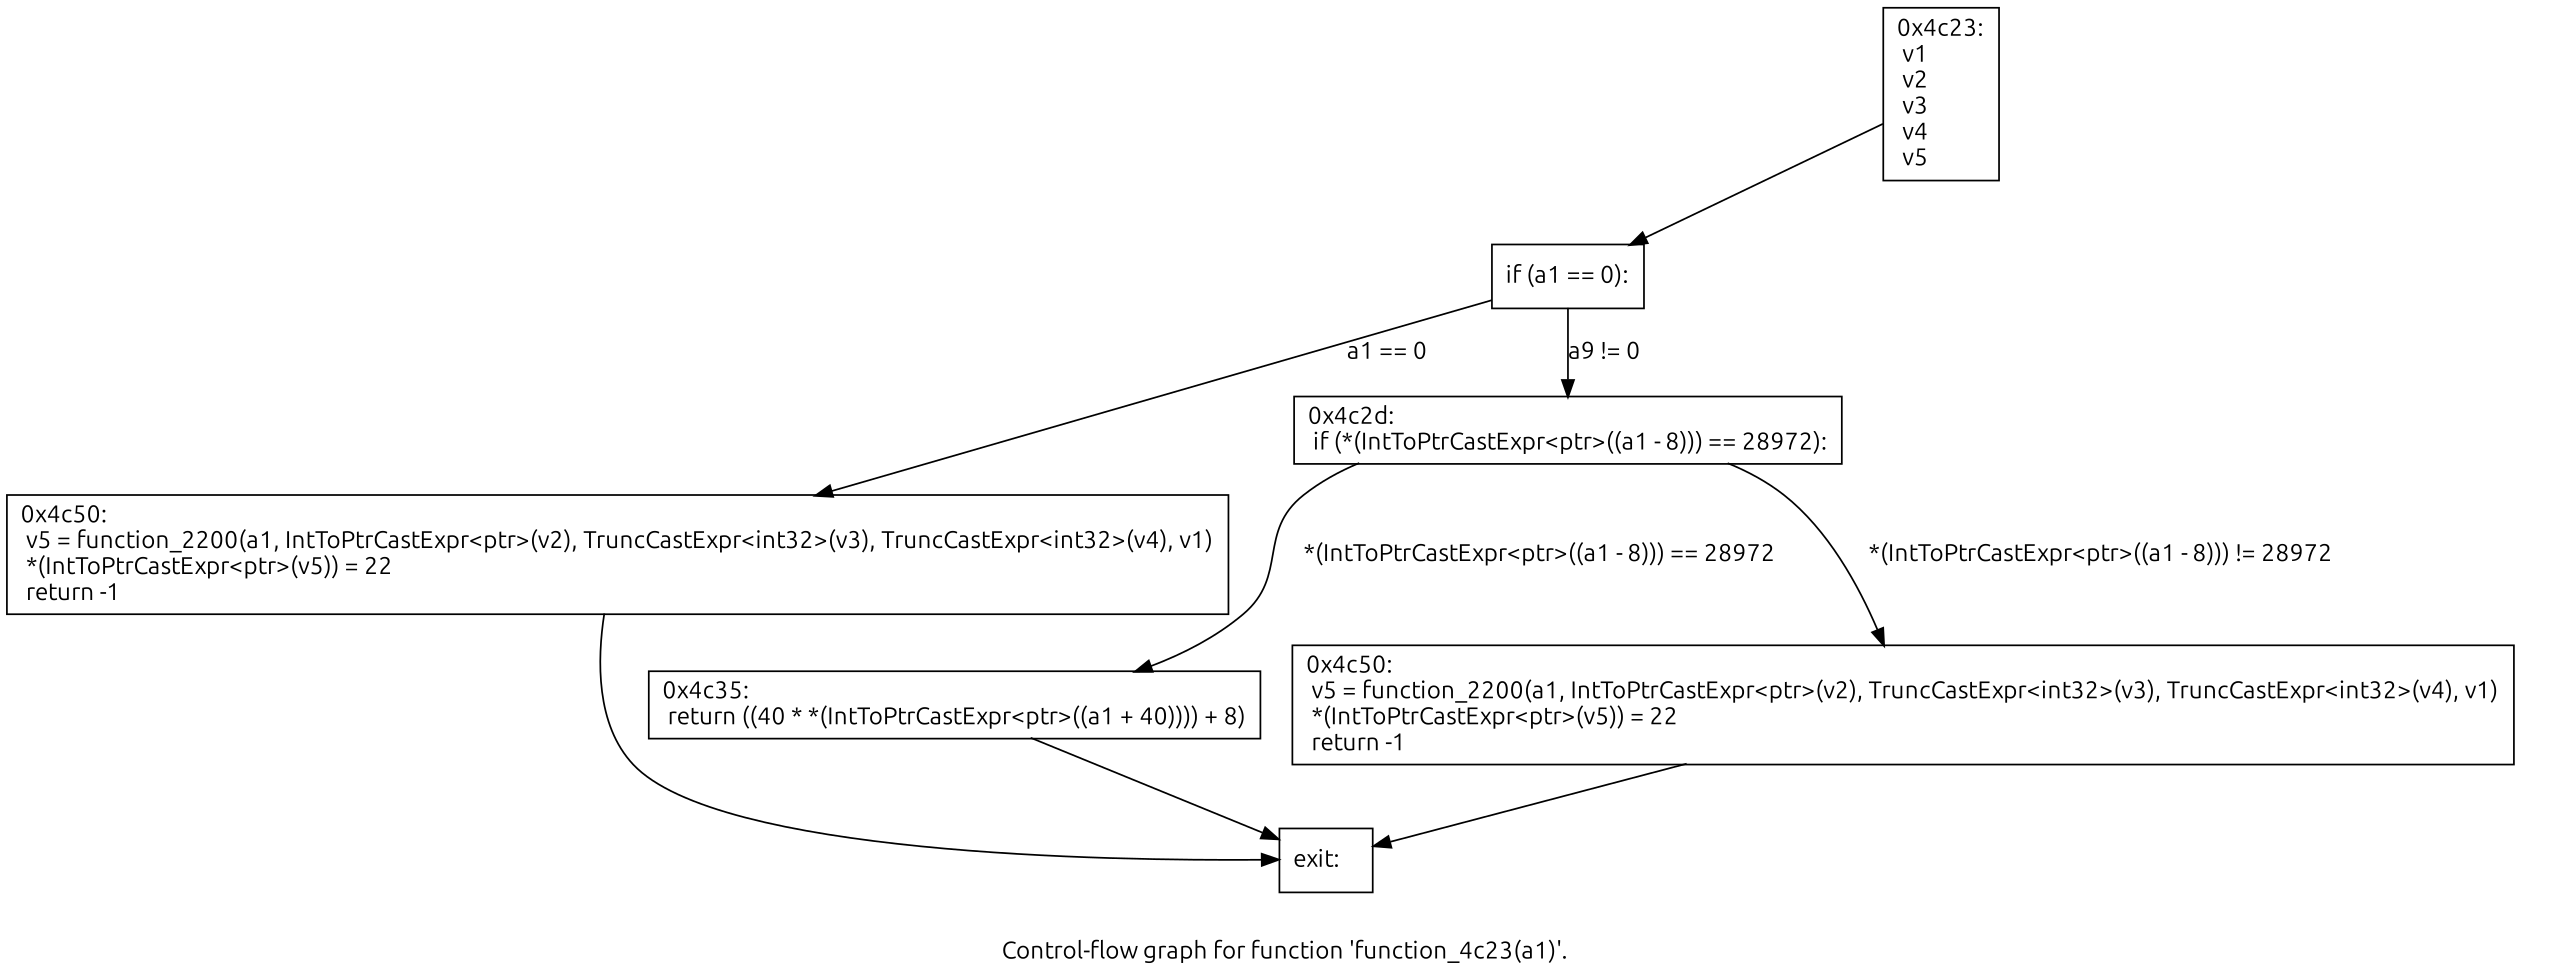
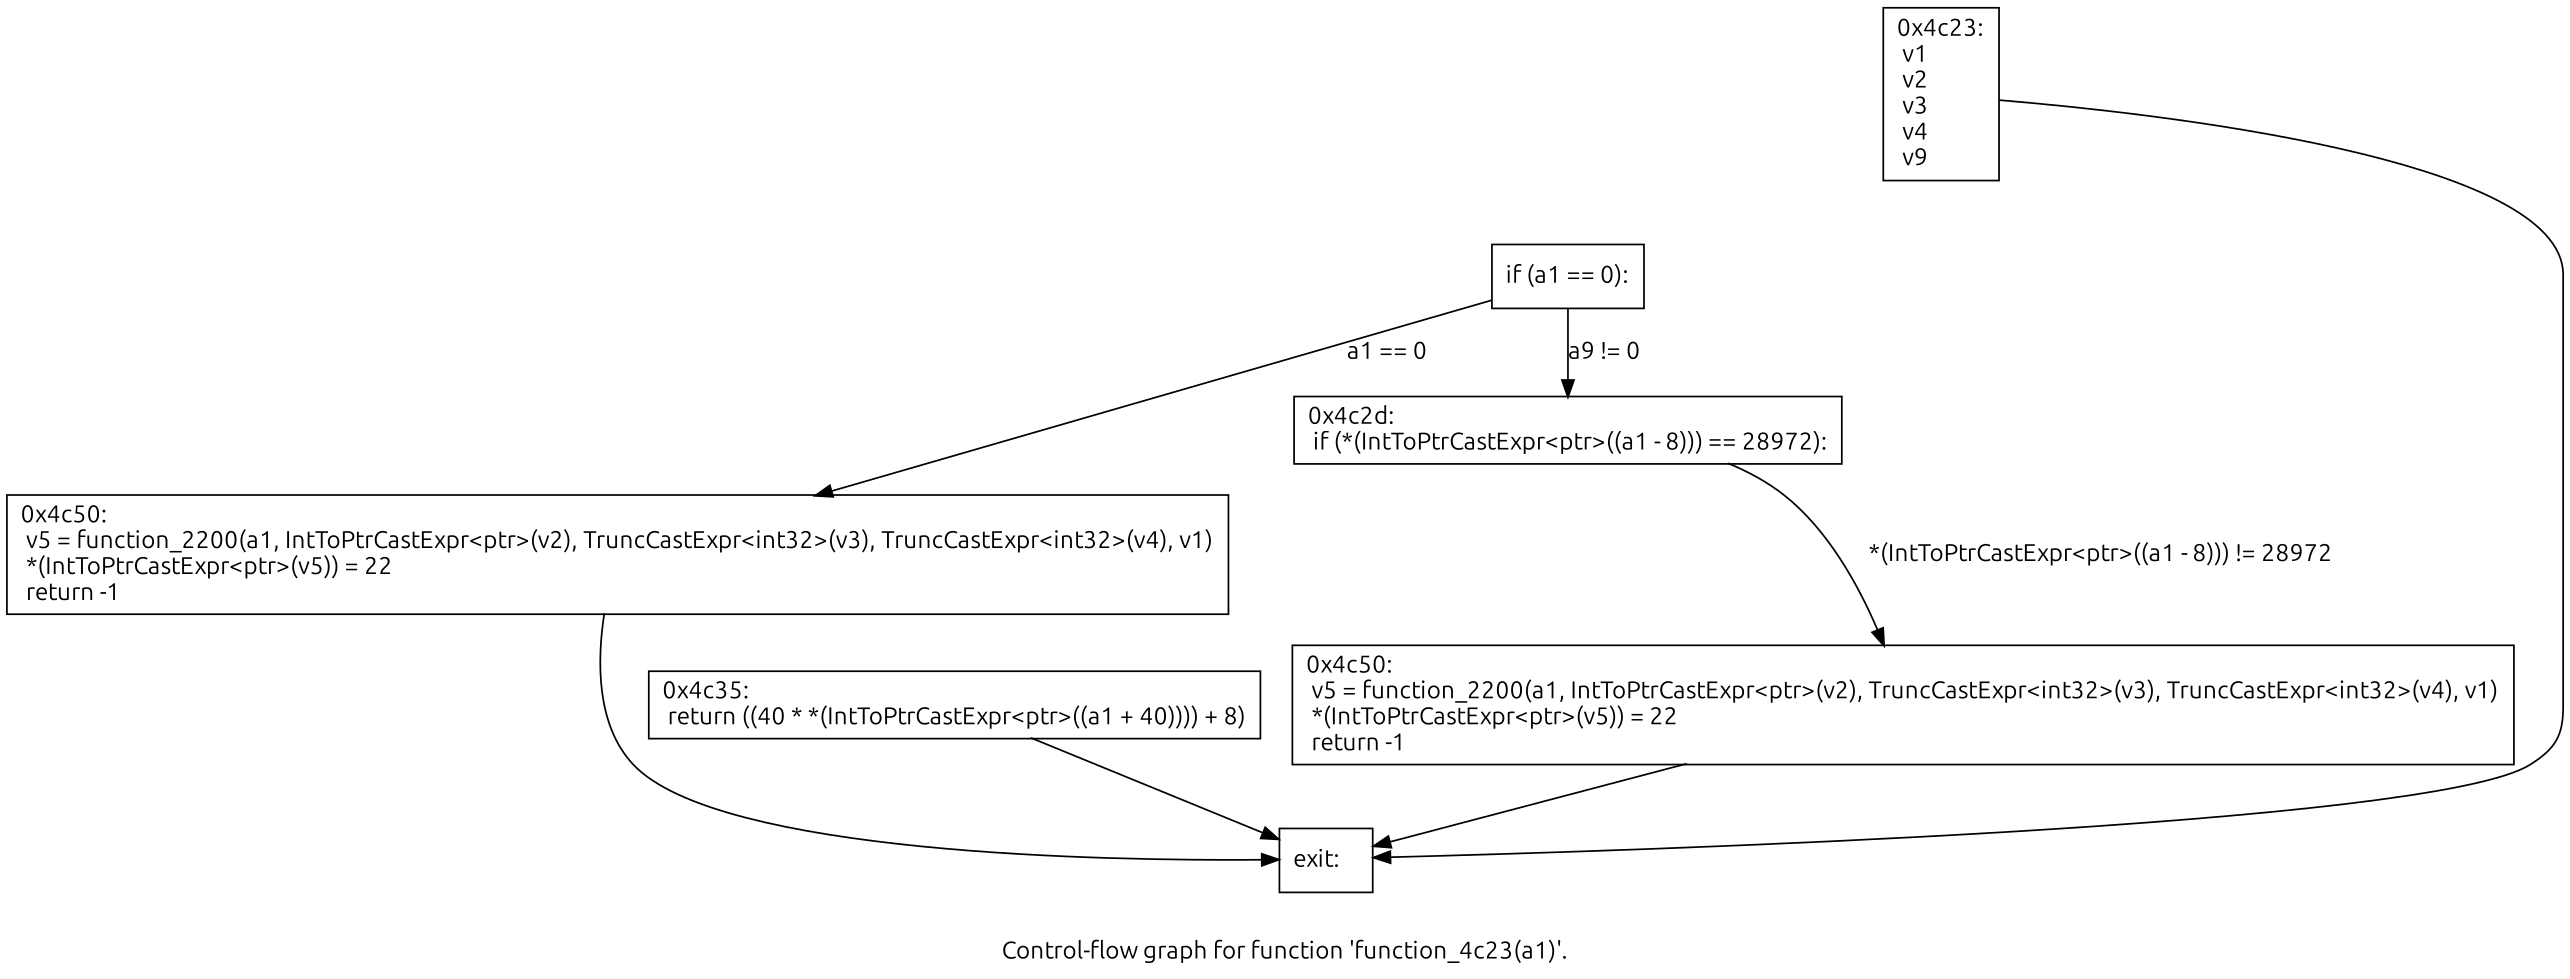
node "0x4c23:": text "v5" -> "v9"
edge "0x4c23:" -> "if (a1 == 0):": now "0x4c23:" -> "exit:"
edge "0x4c2d:" -> "0x4c35:": removed, label "*(IntToPtrCastExpr<ptr>((a1 - 8))) == 28972"
